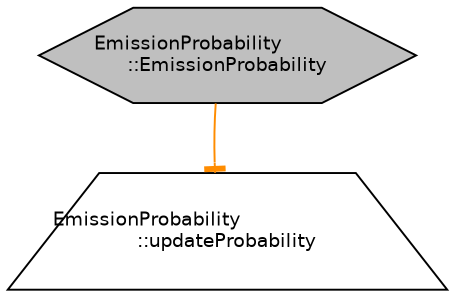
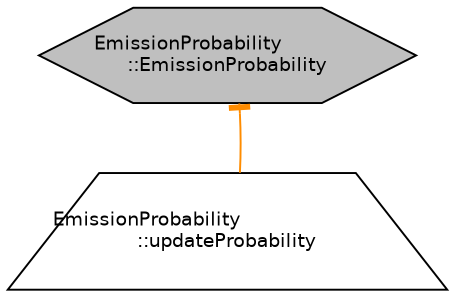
edge "EmissionProbability ::EmissionProbability" -> "EmissionProbability ::updateProbability": reversed
